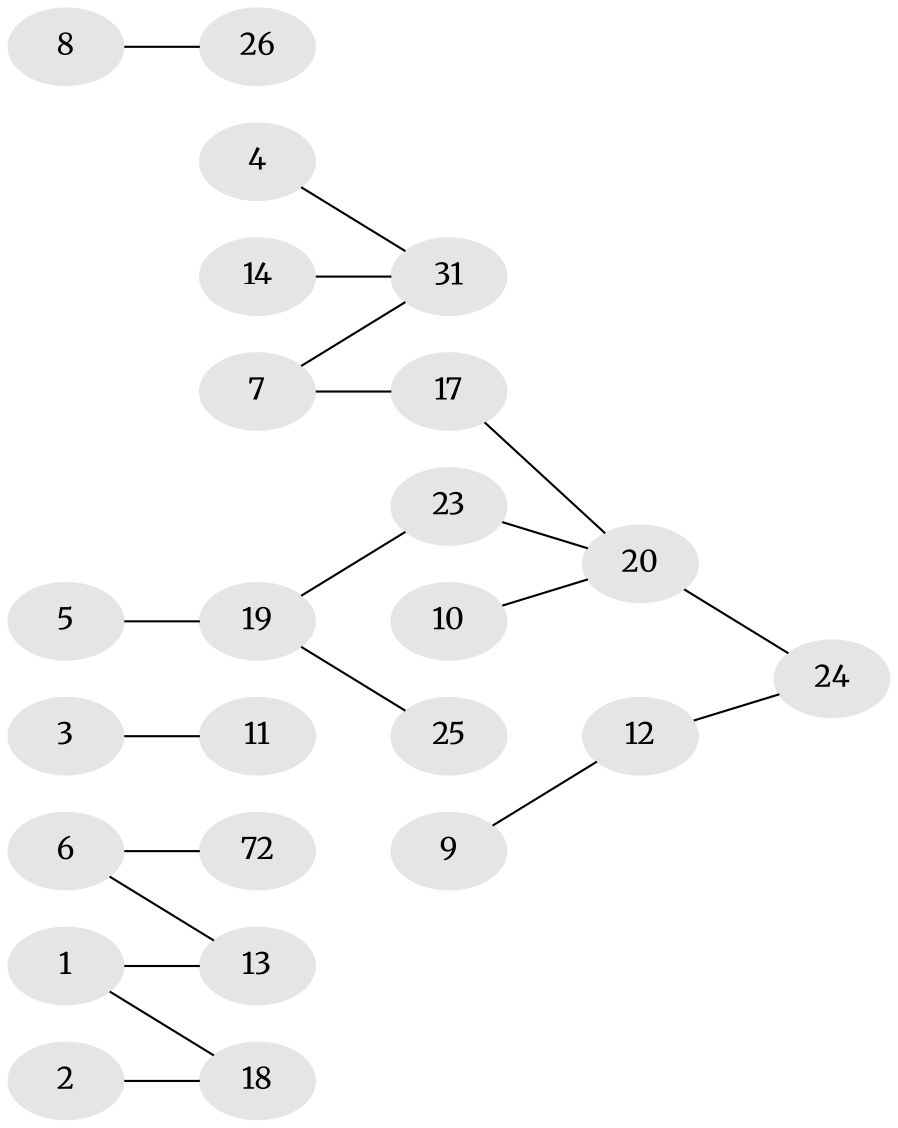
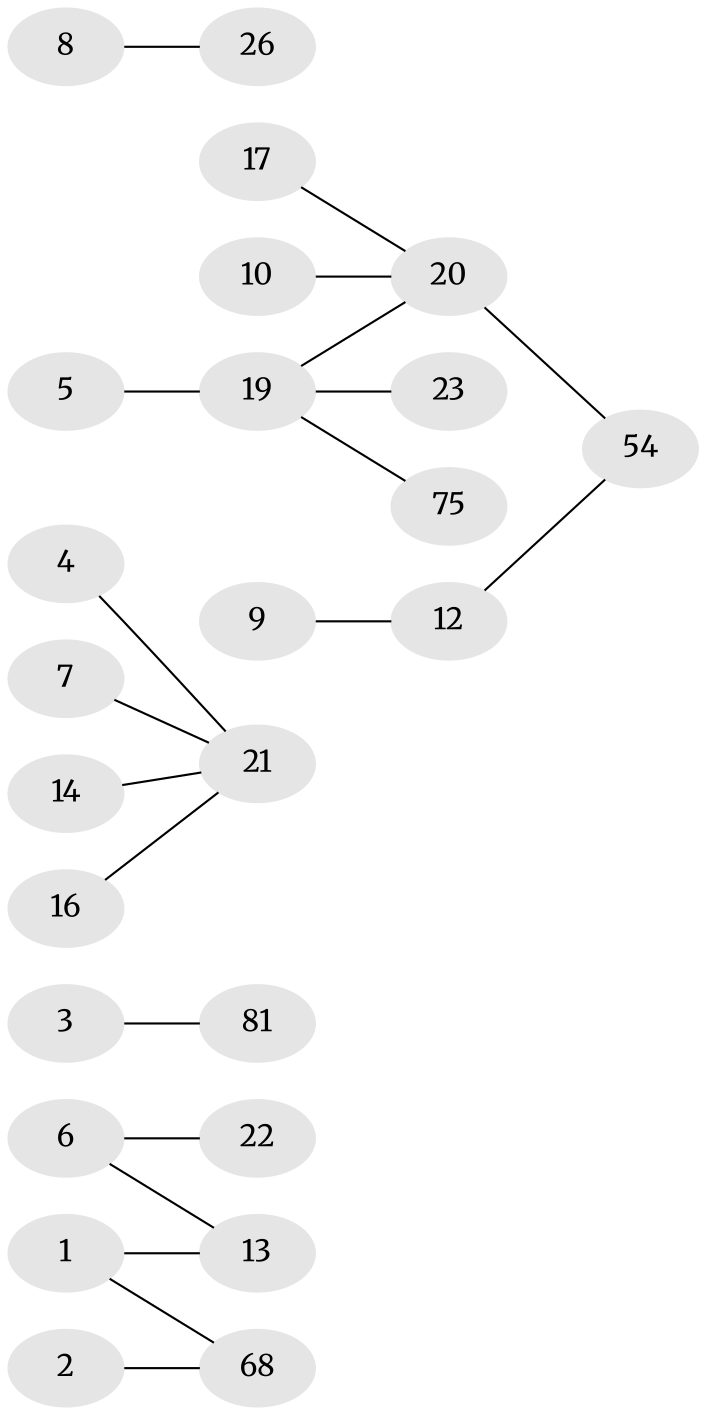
node "31": label "31" -> "21"
edge "7" -- "17": removed
edge "23" -- "20": now "19" -- "20"
node "24": label "24" -> "54"
node "11": label "11" -> "81"
node "25": label "25" -> "75"
node "72": label "72" -> "22"
node "16": added
node "18": label "18" -> "68"
